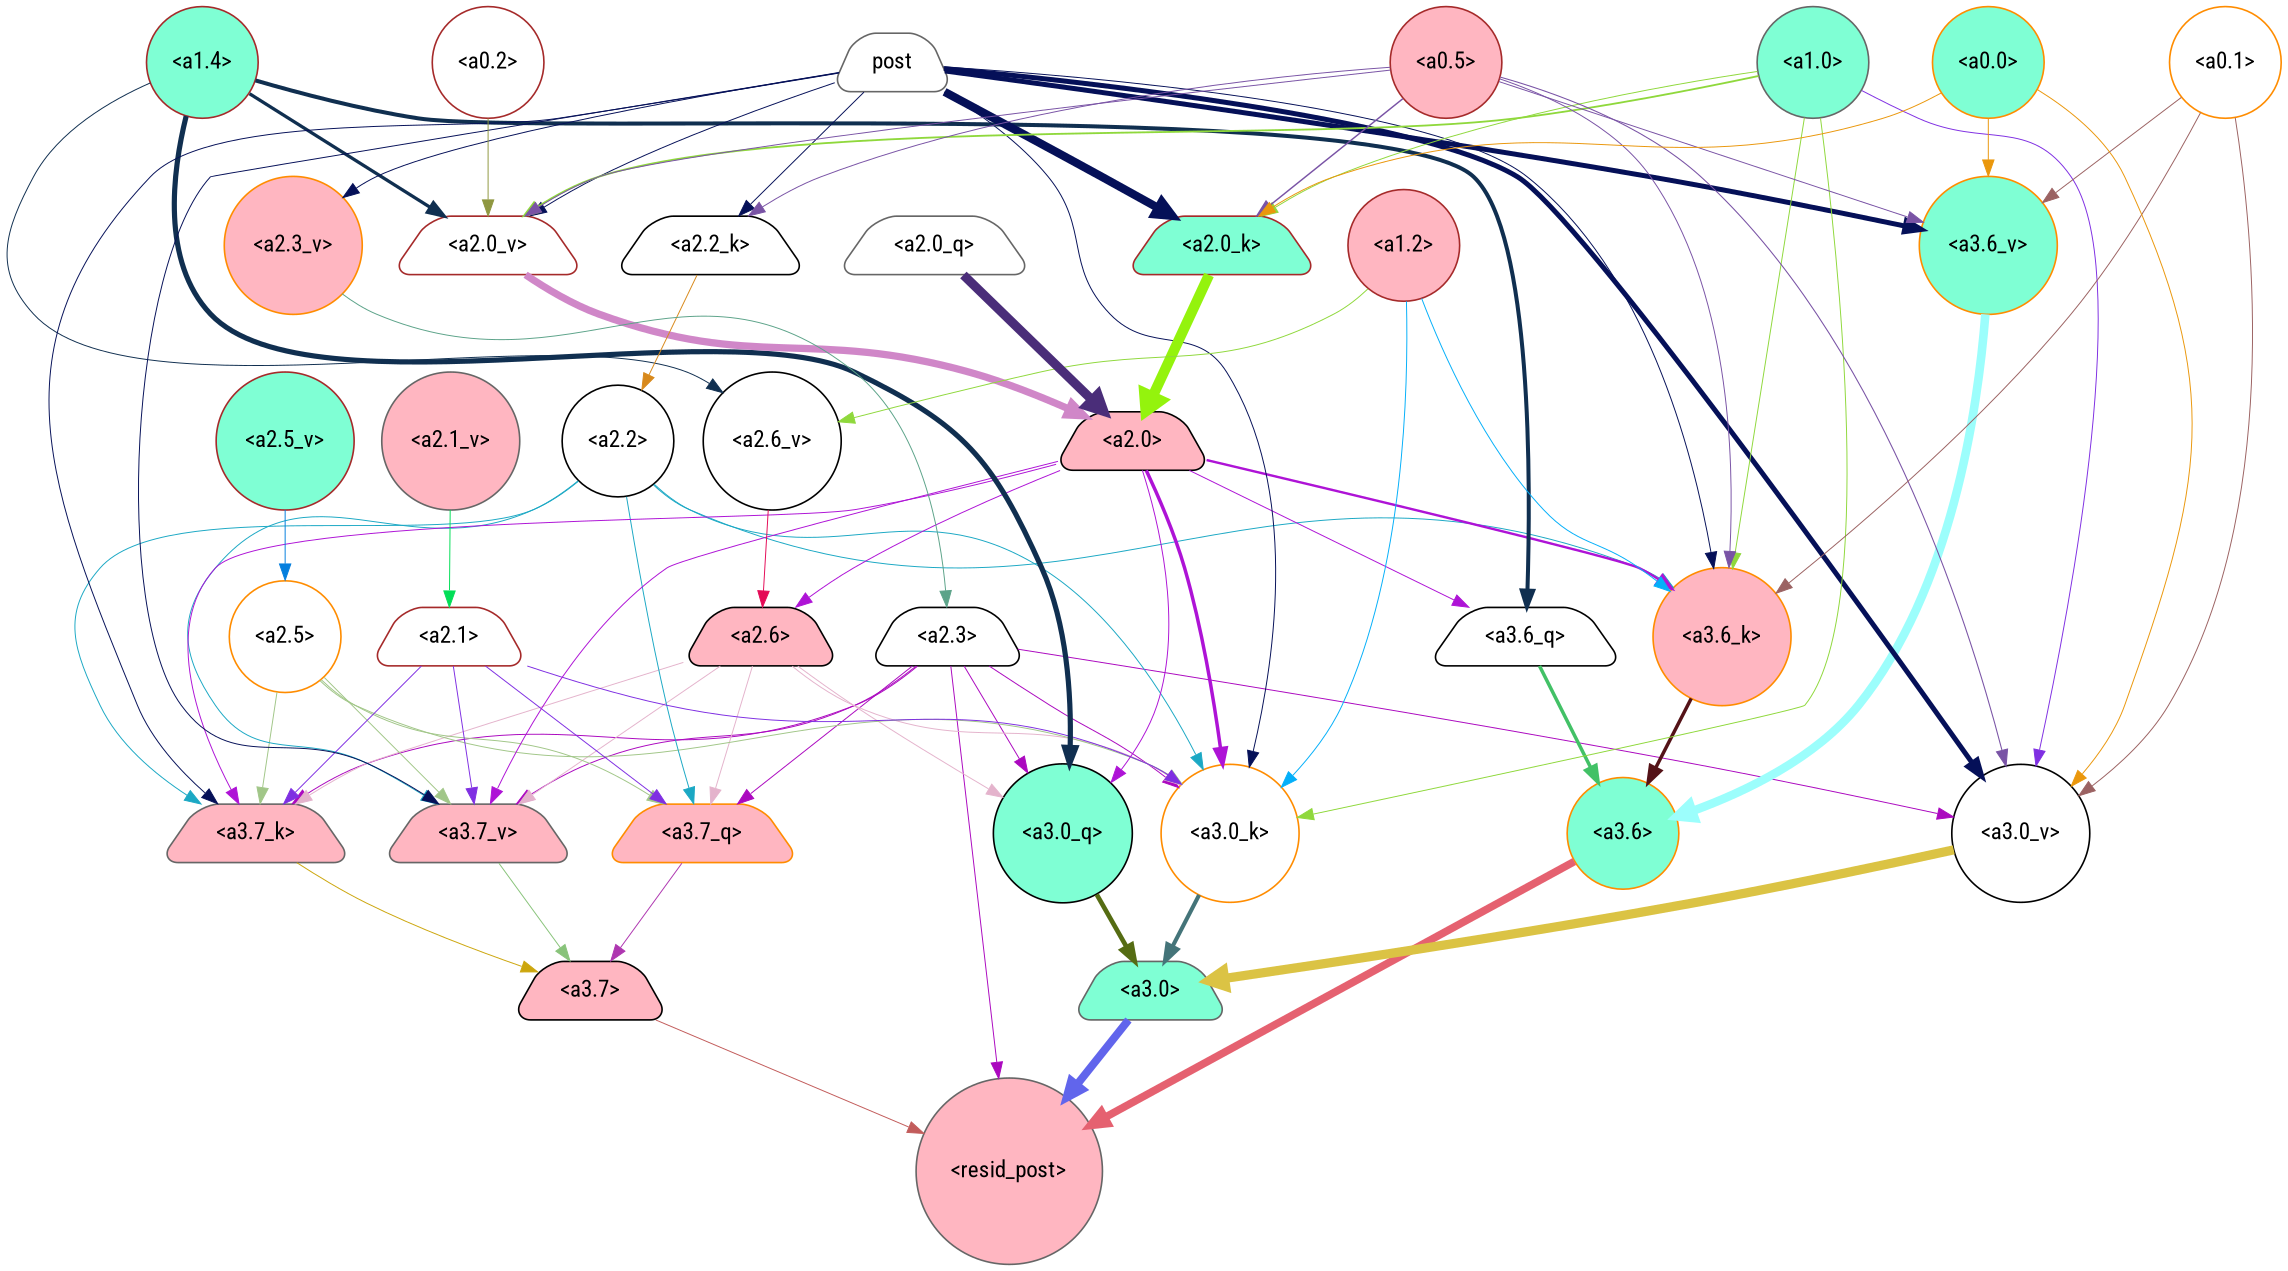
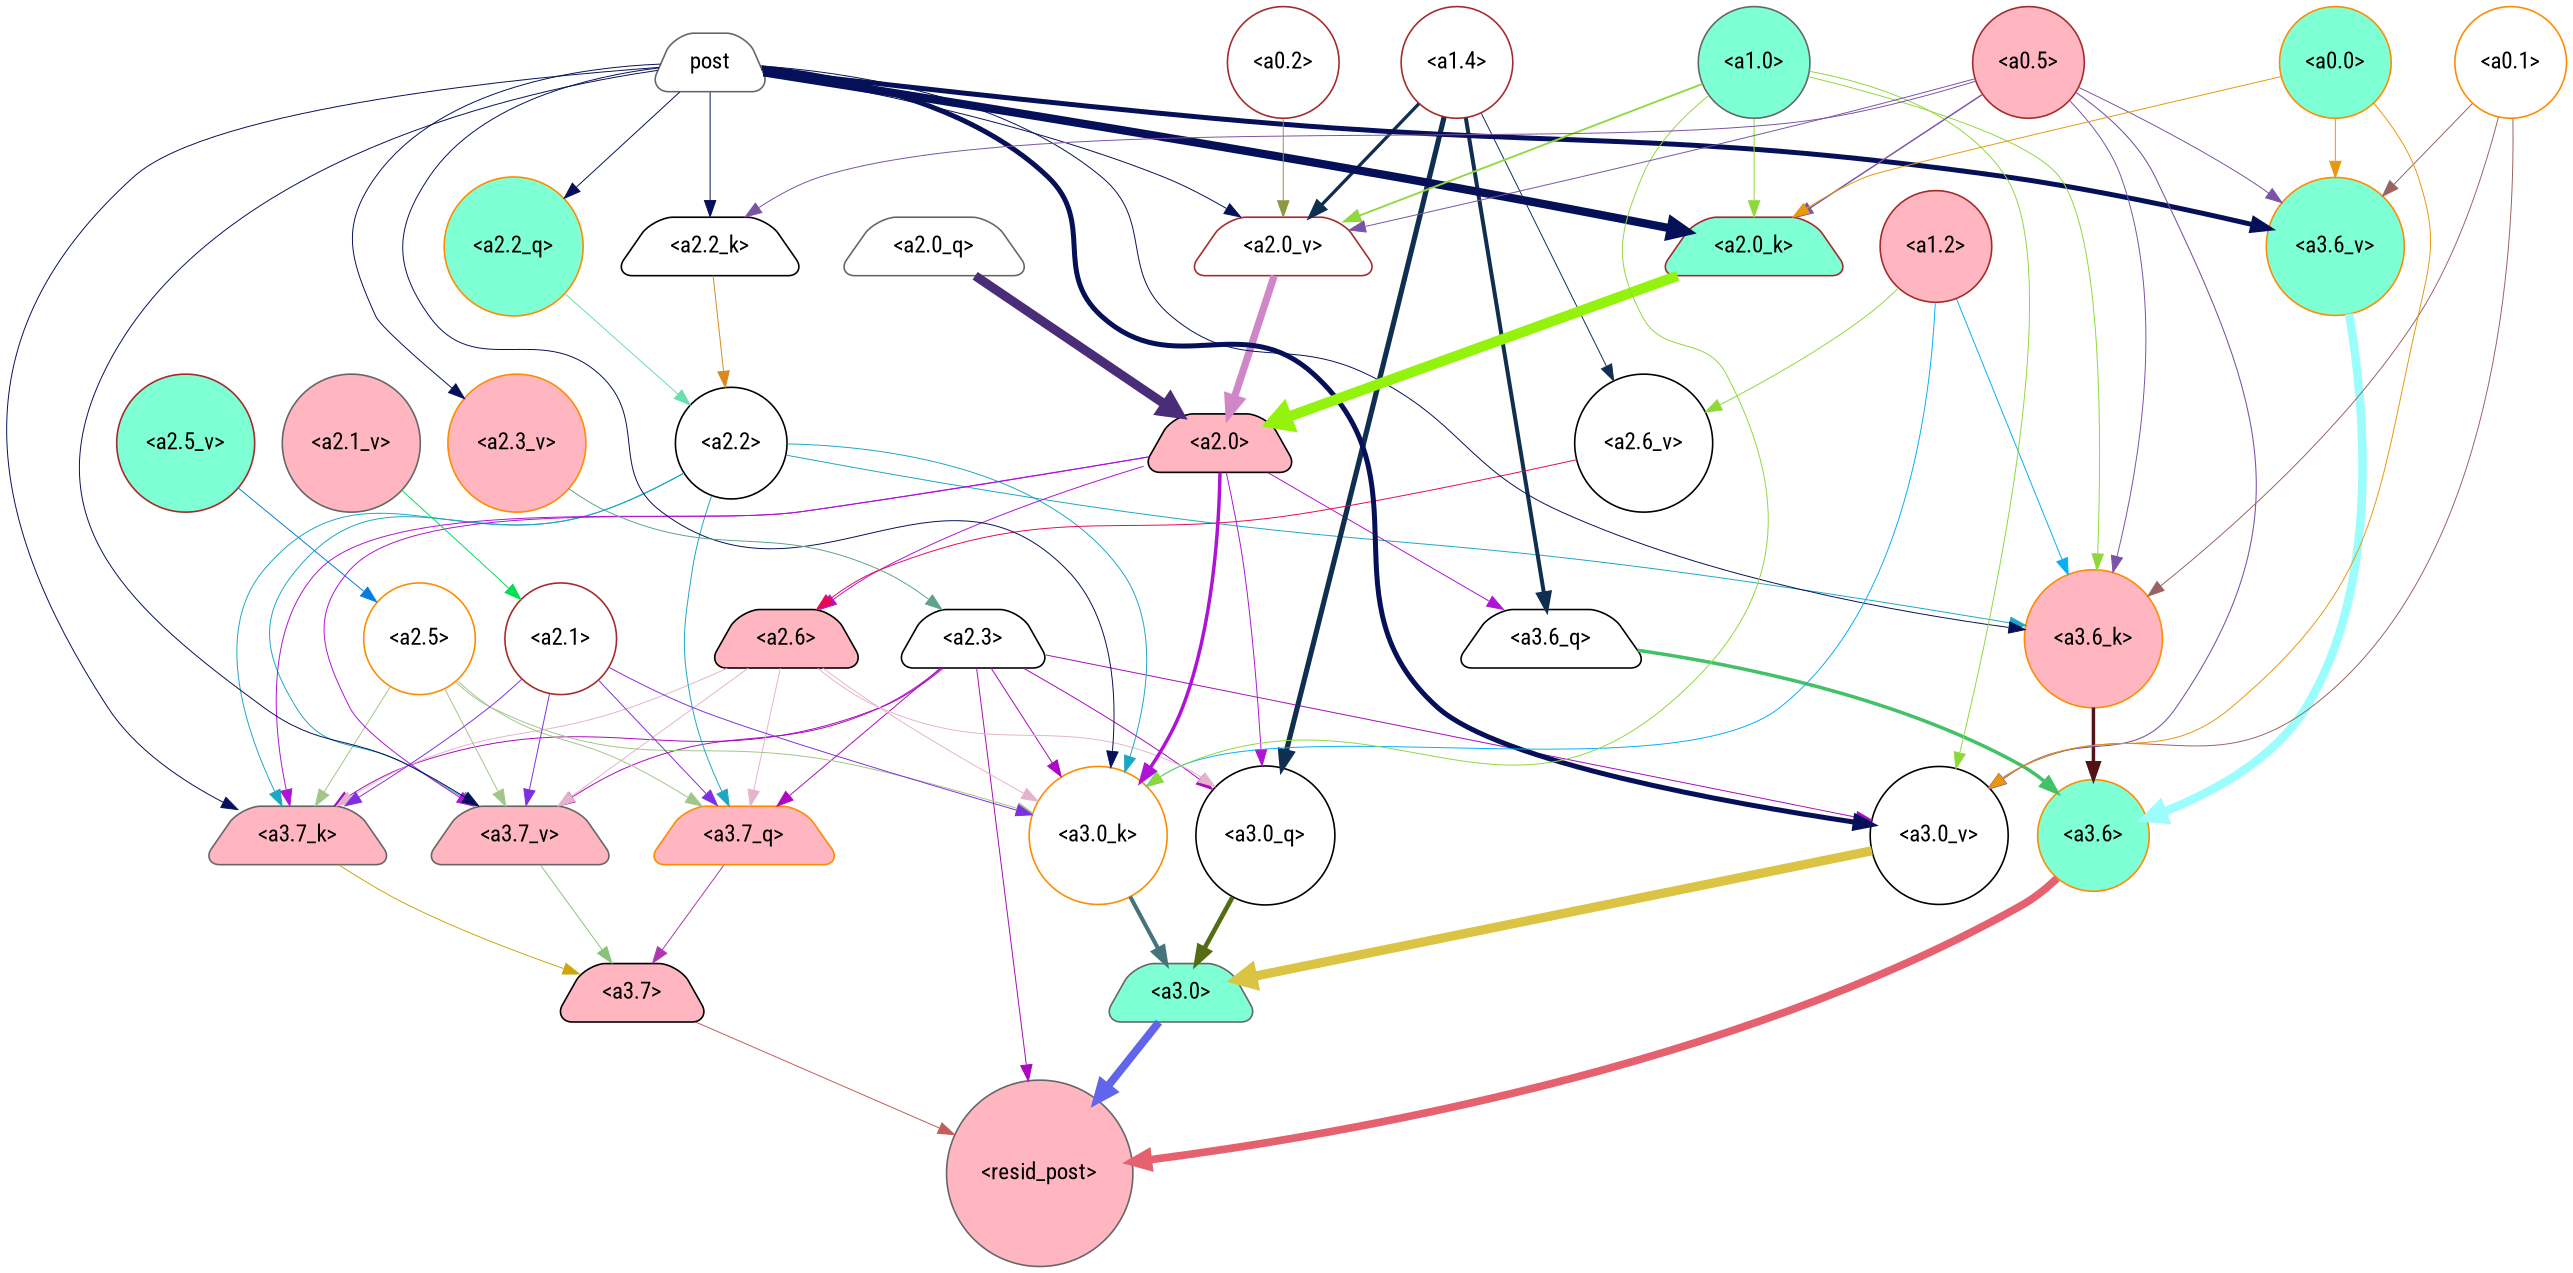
node "<a1.4>": fillcolor aquamarine -> white
node "<a2.2_q>": added
edge "<a1.0>" -> "<a3.0_v>": color #7f2fe2 -> #8fd83c
edge "<a2.0>" -> "<a3.6_k>": removed
node "<a2.1>": shape trapezium -> circle
node "<a3.0_q>": fillcolor aquamarine -> white
